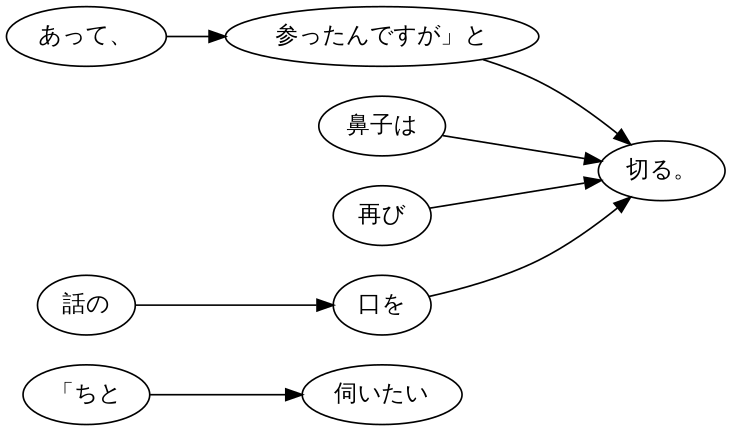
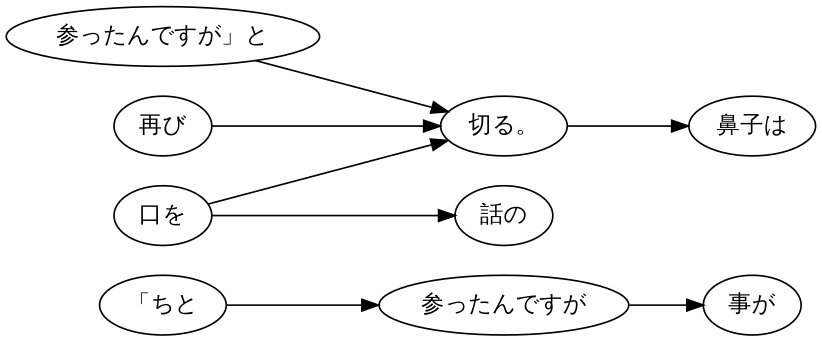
node "あって、": removed
edge "鼻子は" -> "切る。": reversed
edge "話の" -> "口を": reversed
node "事が": added
node "伺いたい": label "伺いたい" -> "参ったんですが"
